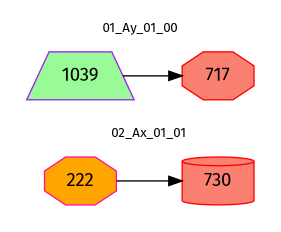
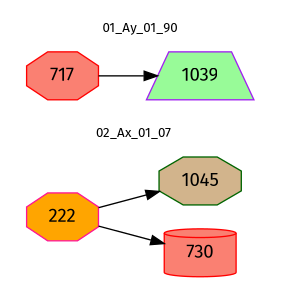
cluster "01_Ay_01_00": label "01_Ay_01_00" -> "01_Ay_01_90"
edge "1039" -> "717": reversed
cluster "02_Ax_01_01": label "02_Ax_01_01" -> "02_Ax_01_07"
node "1045": added
